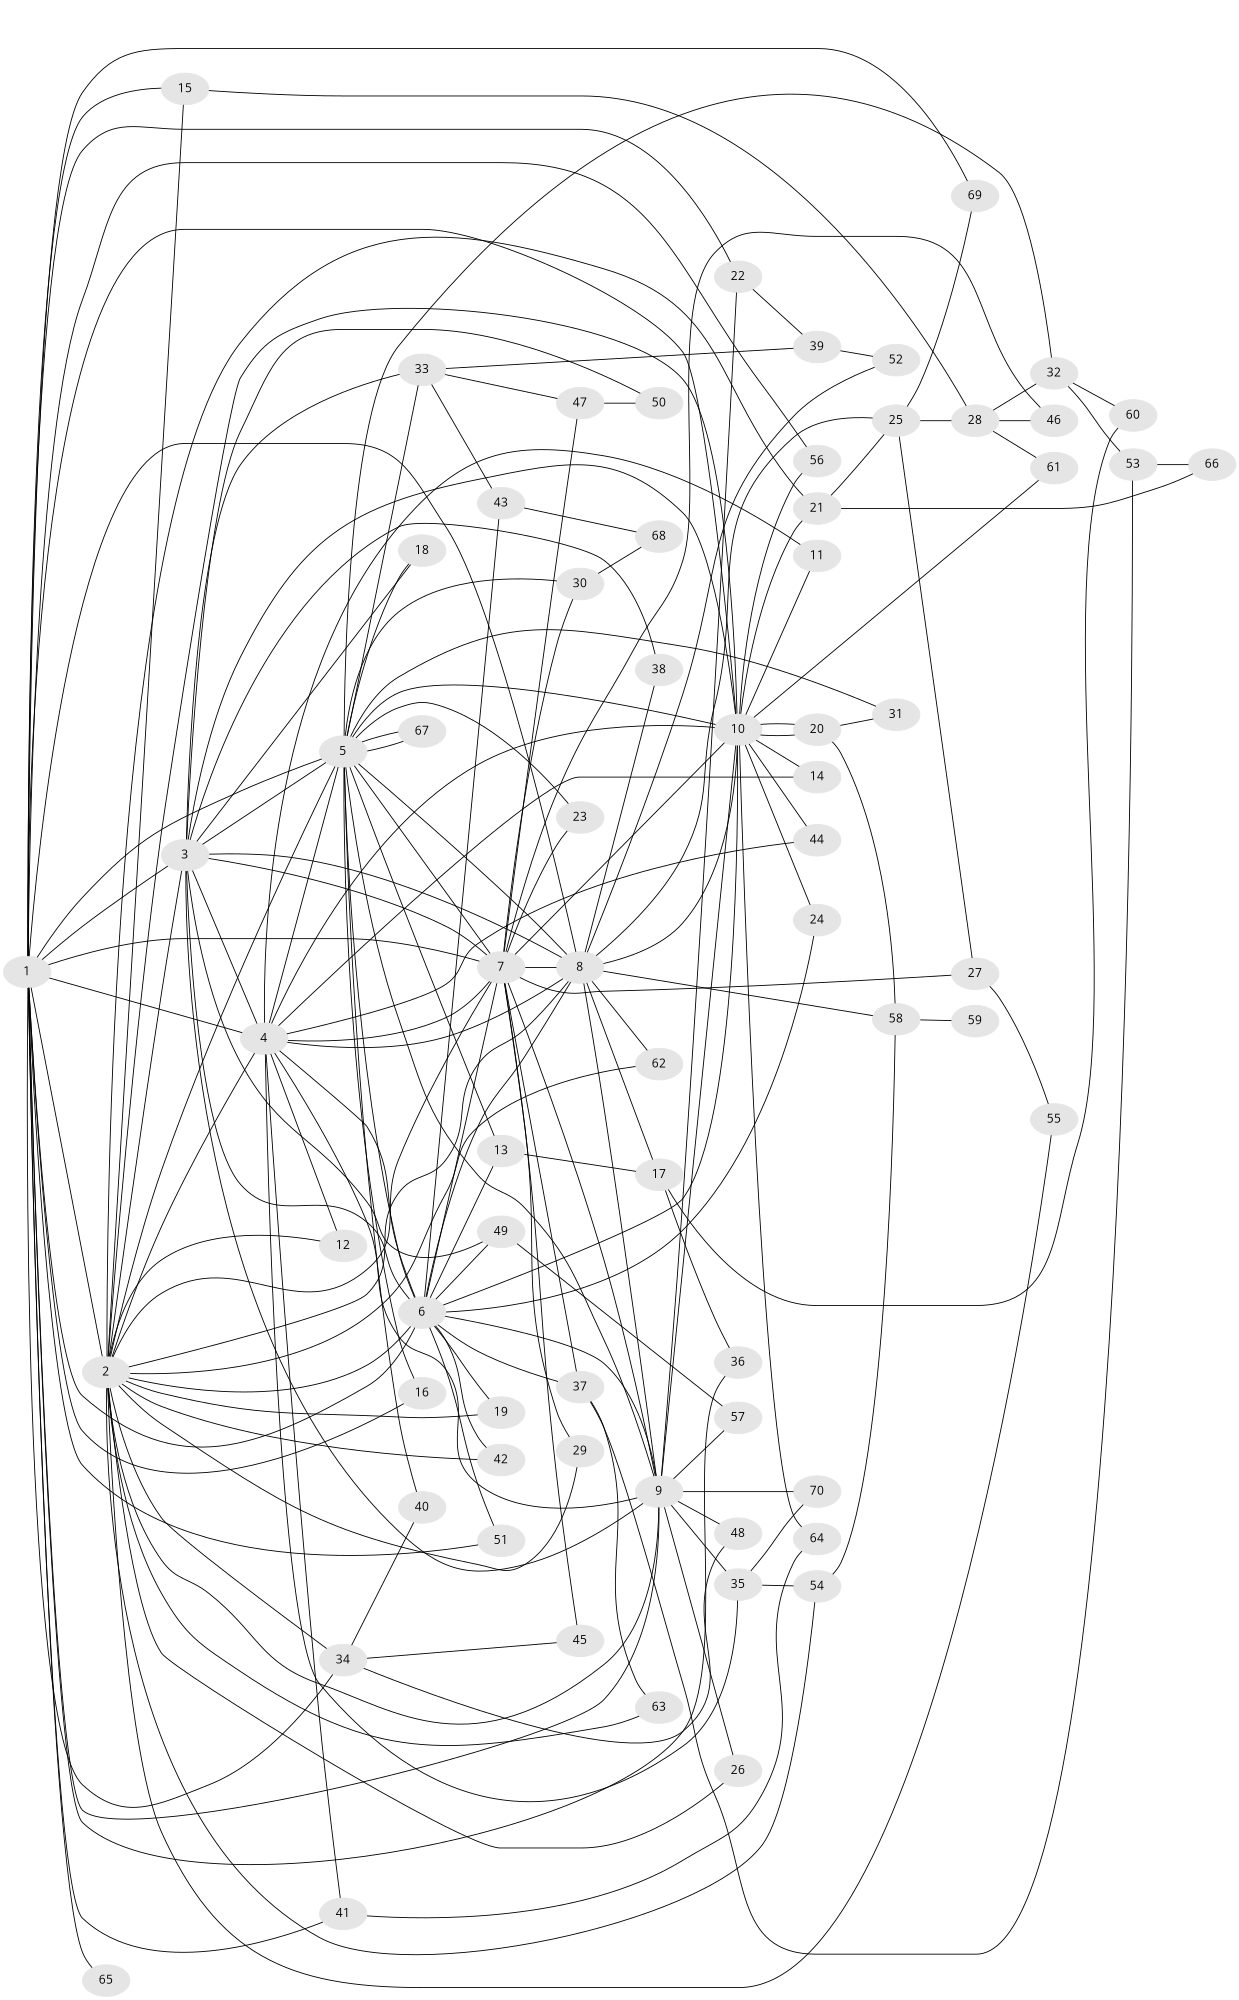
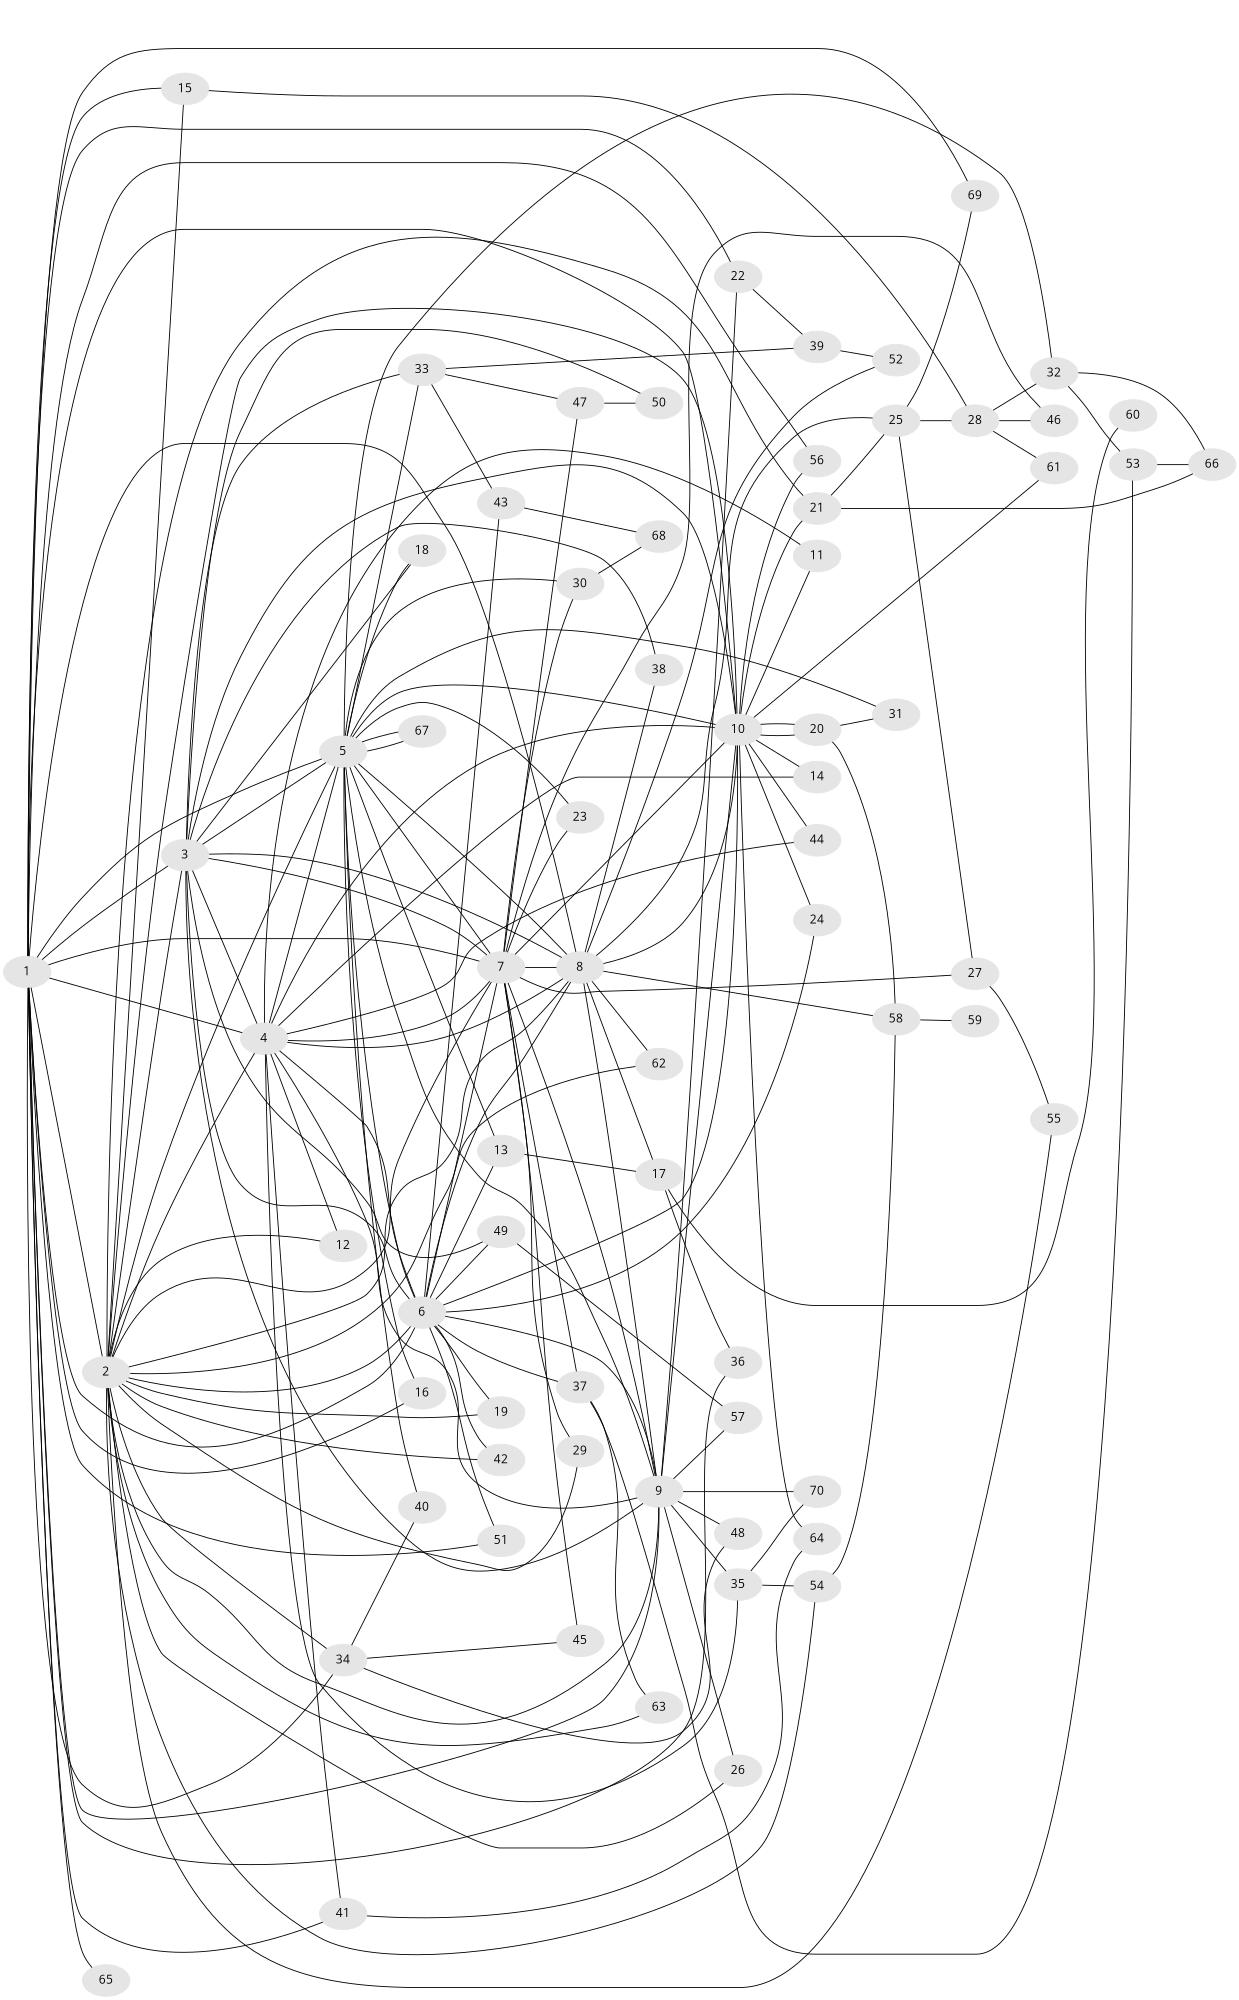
edge "32" -- "60": now "32" -- "66"
